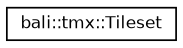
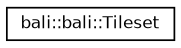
node "bali::tmx::Tileset": label "bali::tmx::Tileset" -> "bali::bali::Tileset"
